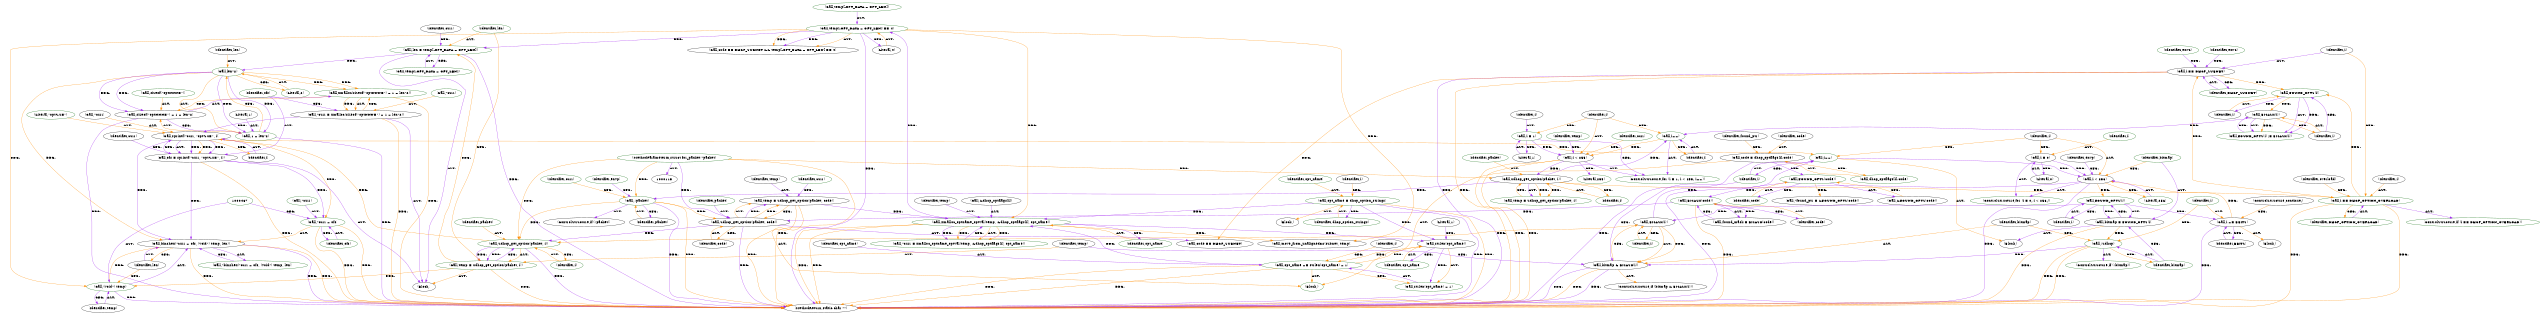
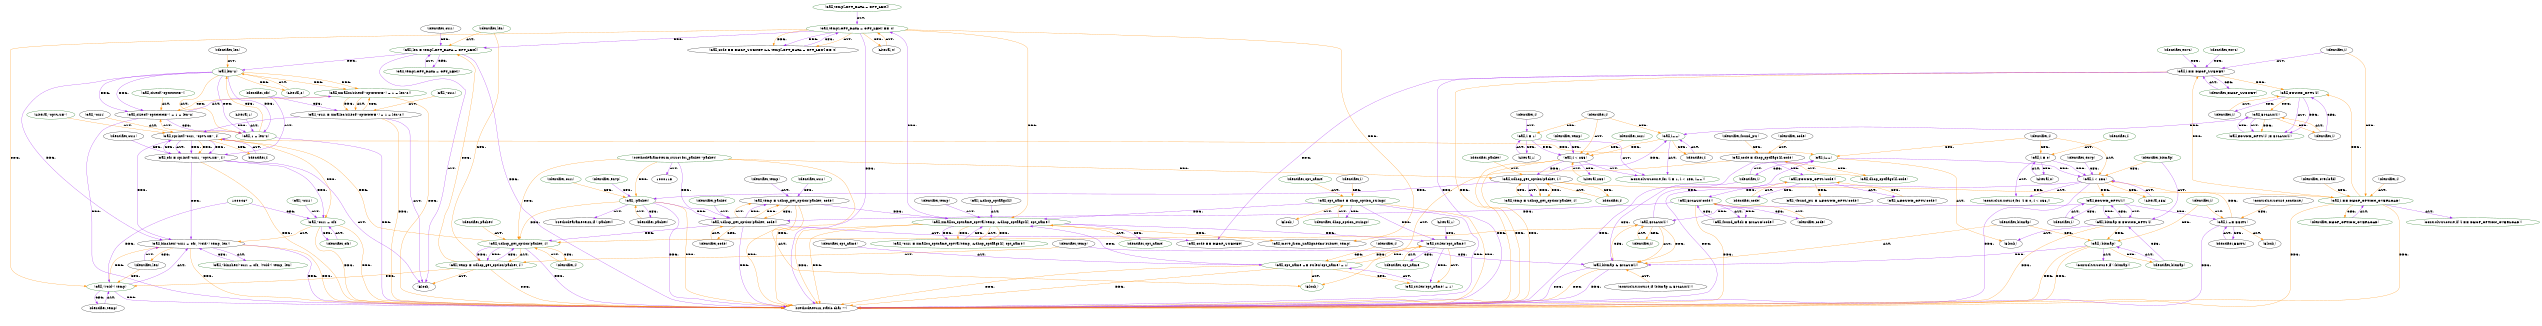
edge "(Call,temp[-OPT_DATA + OPT_LEN] == 4)" -> "(Literal,4)": color purple -> darkorange
edge "(Call,code == DHCP_SUBNET && temp[-OPT_DATA + OPT_LEN] == 4)" -> "(Call,temp[-OPT_DATA + OPT_LEN] == 4)": added, label "CFG:"
edge "(Call,i == DHCP_SUBNET)" -> "(Call,code == DHCP_SUBNET)": color darkorange -> purple
edge "(Call,len*2)" -> "(Literal,2)": label "CFG: " -> "DDG: "
edge "(Call,len*2)" -> "(Call,bin2hex(*curr + ofs, (void*) temp, len))": color darkorange -> purple
edge "(Call,i = 1)" -> "(ControlStructure,for (i = 1; i < 255; i++))": label "CFG: " -> "AST: "
edge "(Literal,255)" -> "(Call,i < 255)": added, label "AST:"
edge "(Call,!packet)" -> "(Call,udhcp_get_option(packet, code))": color darkorange -> purple
node "(ControlStructure,if (!packet))": label "(ControlStructure,if (!packet))" -> "(MethodParameterIn,if (!packet))"
edge "1000467" -> "(Call,(void*) temp)": label "AST: " -> "DDG: "
node "(Call,!udhcp)": label "(Call,!udhcp)" -> "(Call,!bitmap)"
edge "(Call,bitmap & BMASK(i))" -> "(ControlStructure,if (bitmap & BMASK(i)))": reversed
